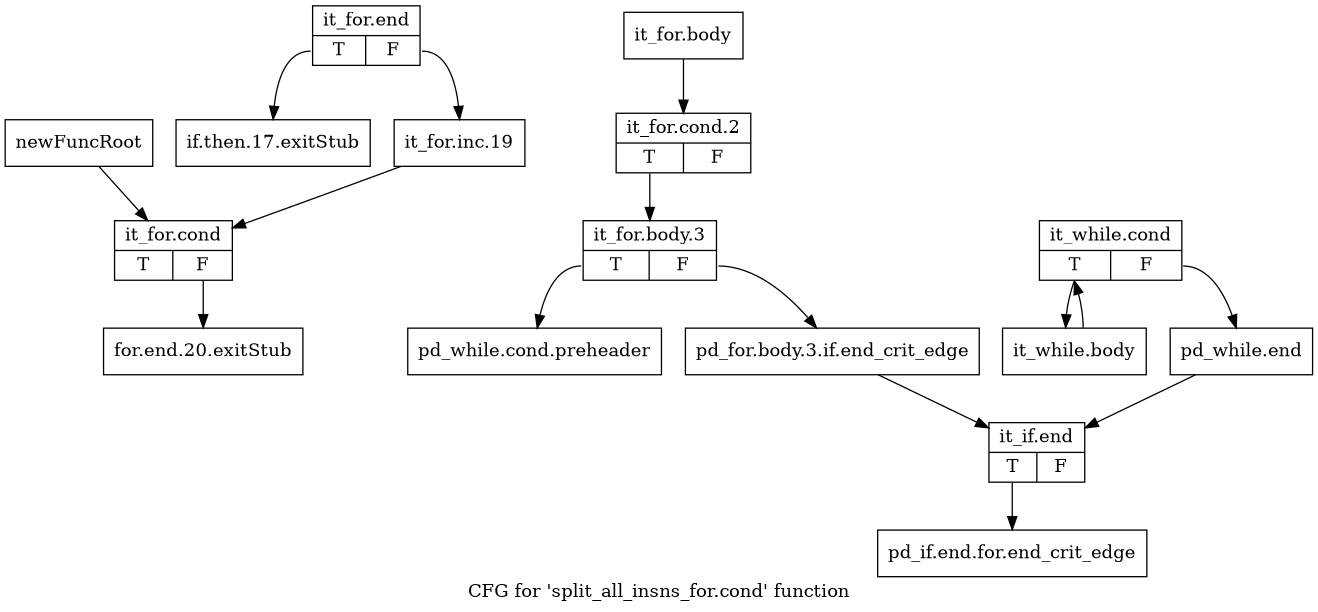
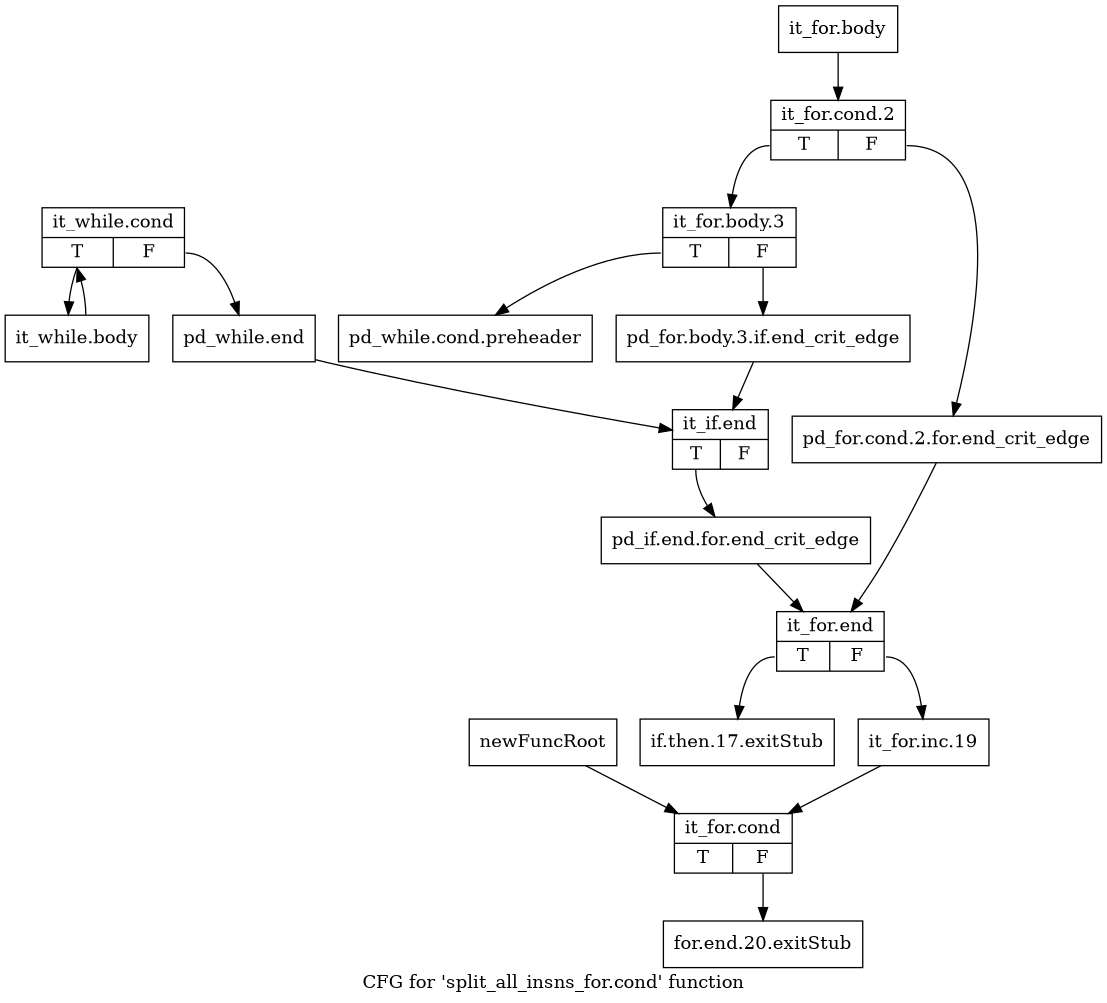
node "pd_for.cond.2.for.end_crit_edge": added
edge "pd_if.end.for.end_crit_edge" -> "it_for.end": added
